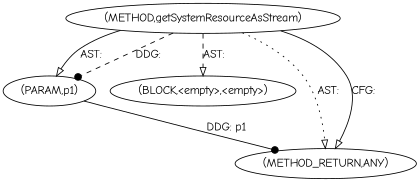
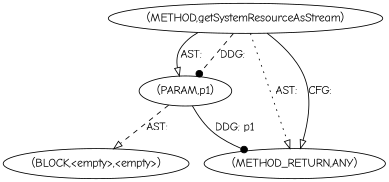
edge "(METHOD,getSystemResourceAsStream)" -> "(BLOCK,<empty>,<empty>)": now "(PARAM,p1)" -> "(BLOCK,<empty>,<empty>)"
